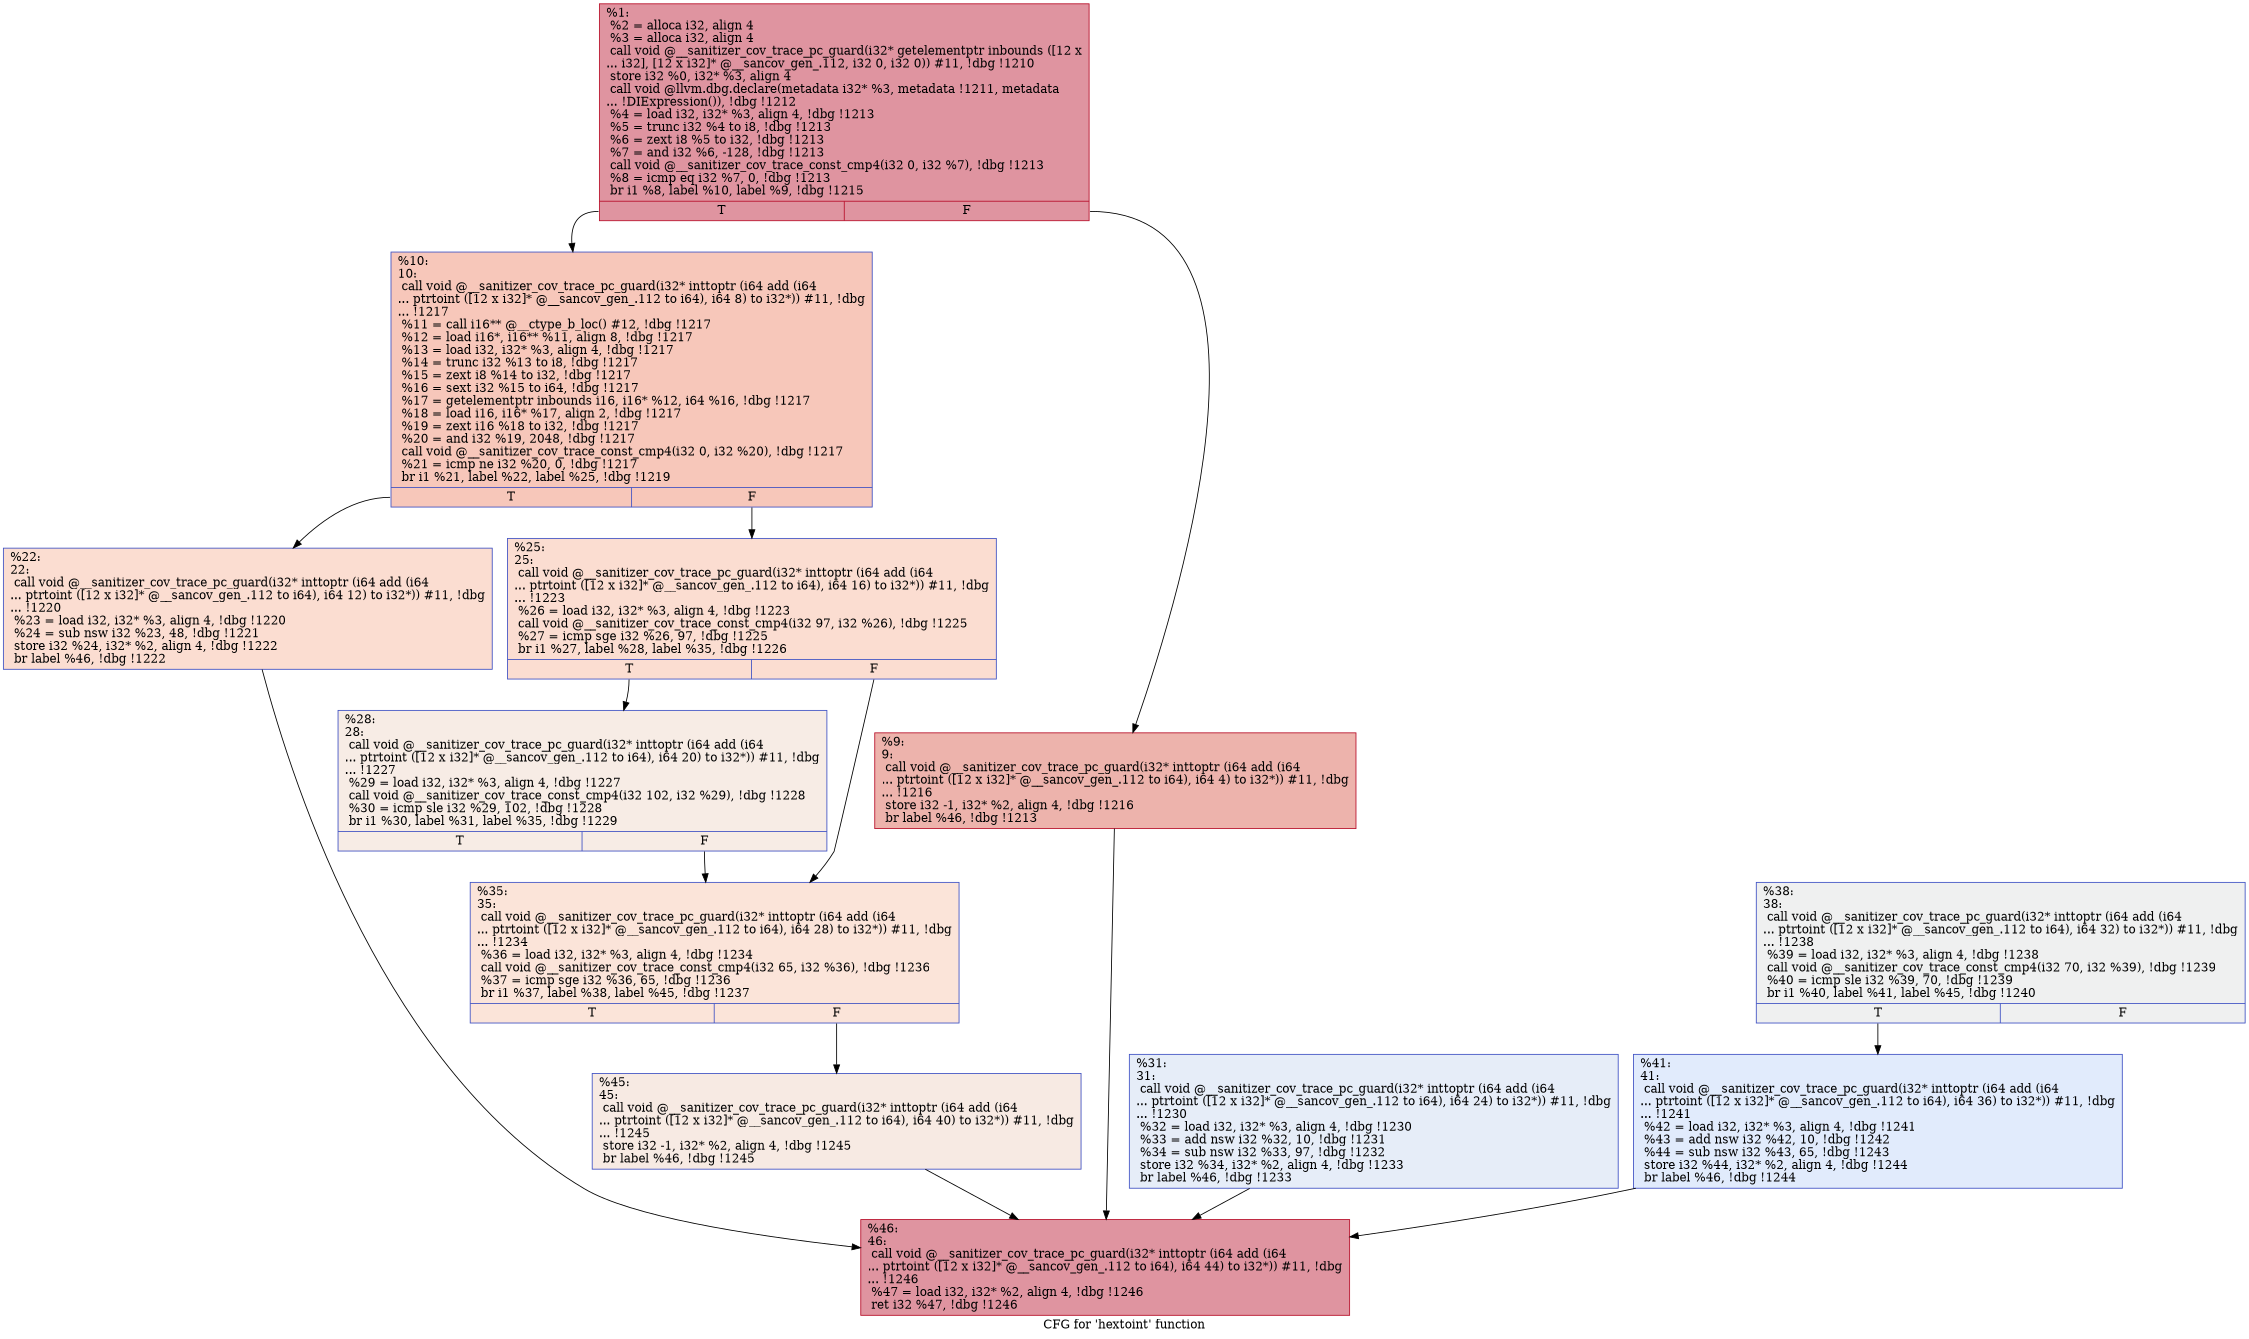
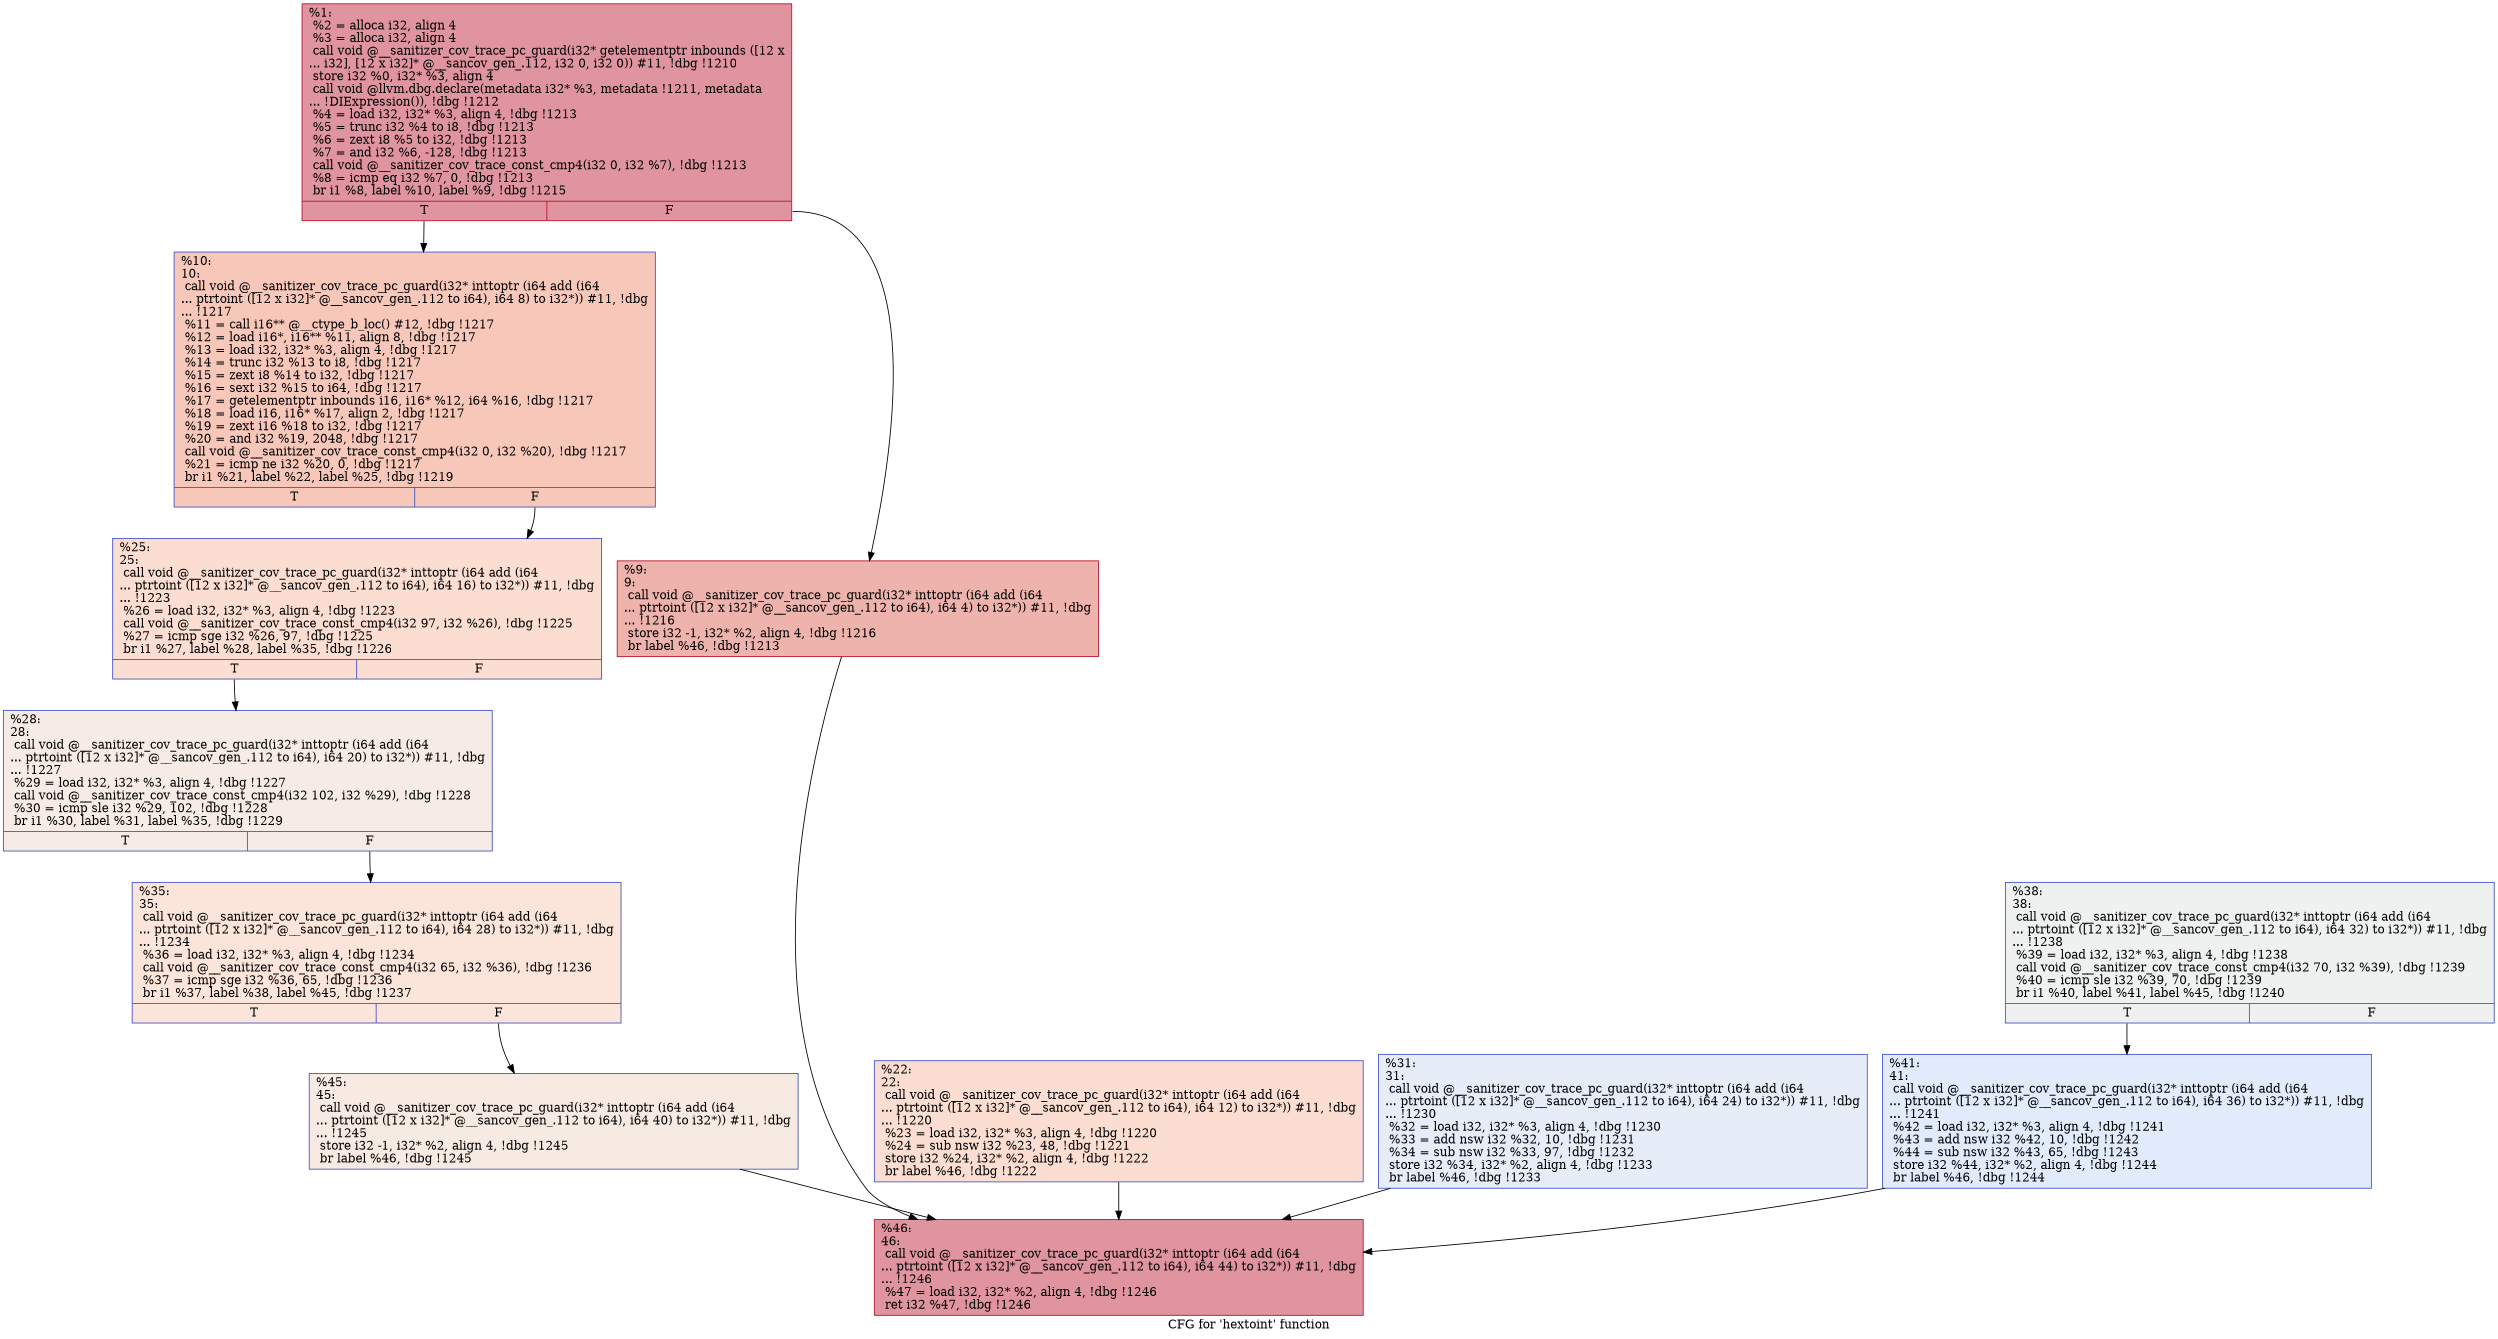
edge "%10:" -> "%22:": removed
edge "%25:" -> "%35:": removed
